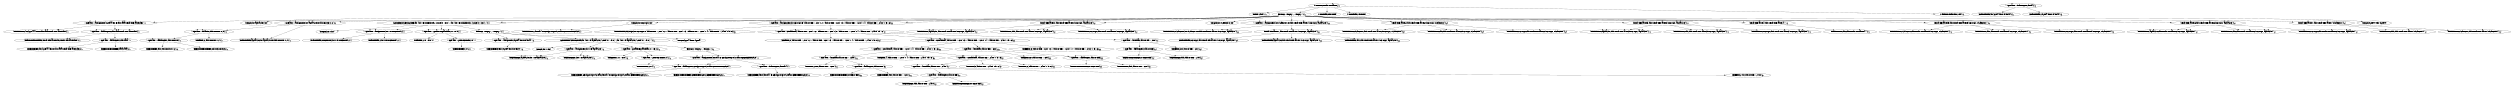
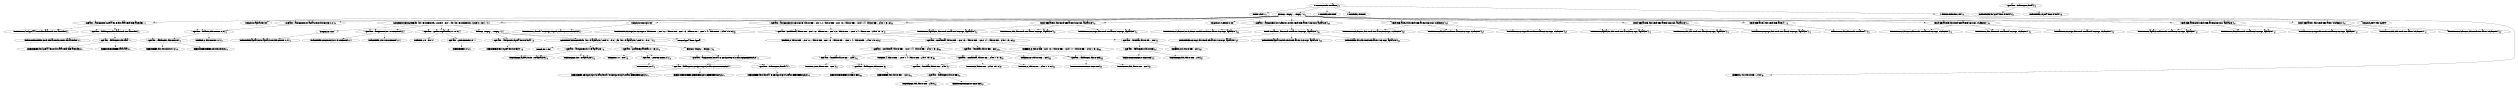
edge "(<operator>.assignment,int alphaSize = this.nInUse + 2)" -> "(IDENTIFIER,alphaSize,int alphaSize = this.nInUse + 2)": now "(LOCAL,int t: int)" -> "(IDENTIFIER,alphaSize,int alphaSize = this.nInUse + 2)"
edge "(<operator>.lessThan,this.nMTF < 2400)" -> "(LITERAL,2400,this.nMTF < 2400)": now "(METHOD_RETURN,void)" -> "(LITERAL,2400,this.nMTF < 2400)"
